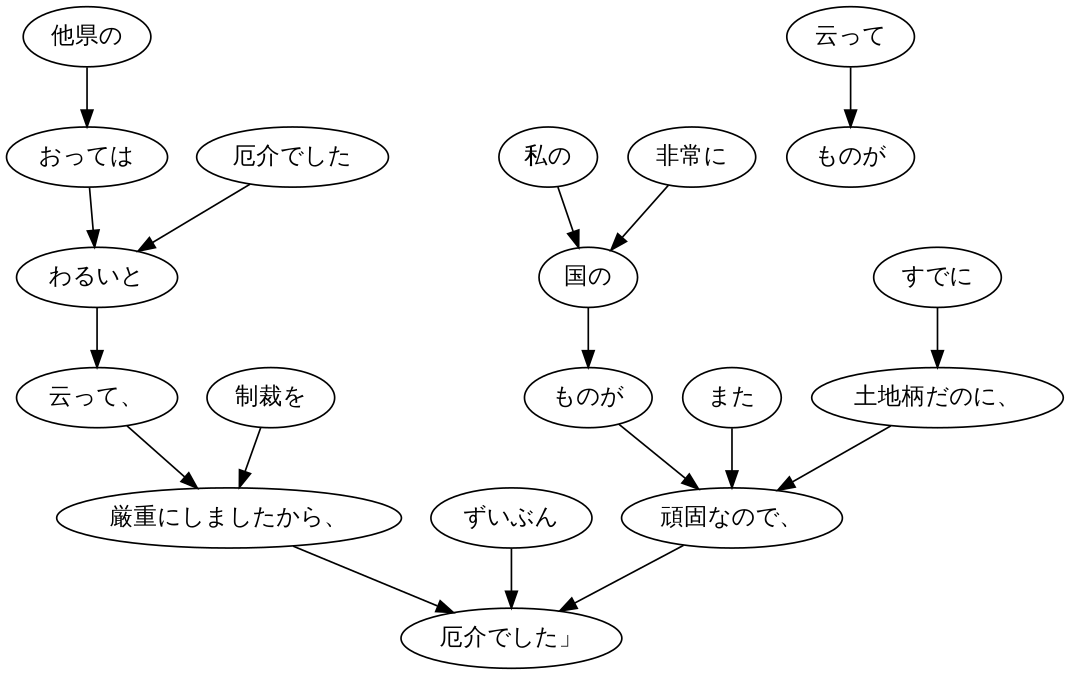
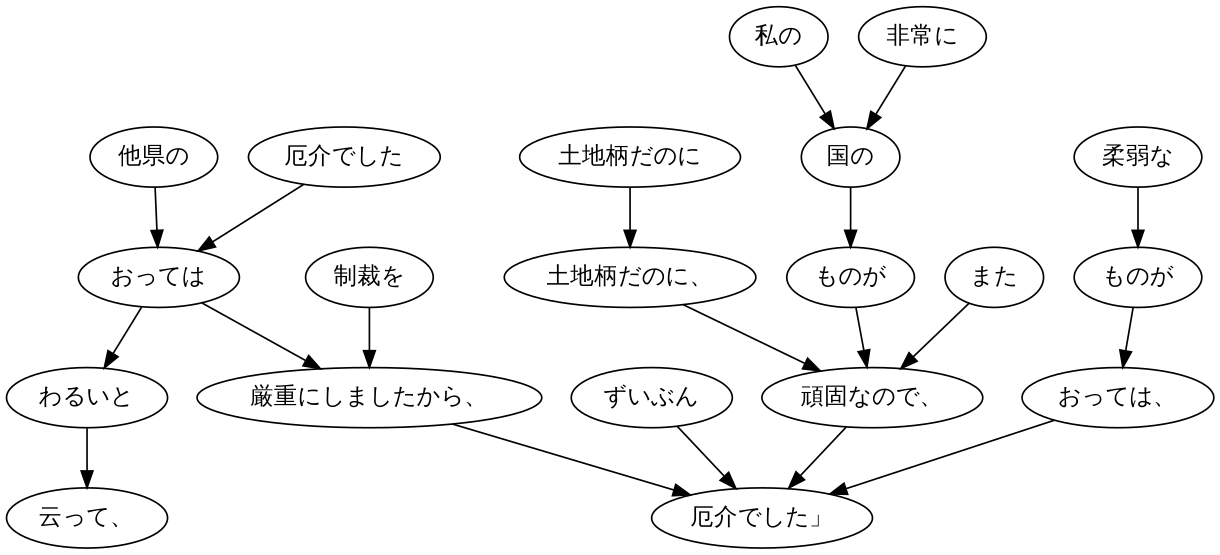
node "云って": label "云って" -> "柔弱な"
edge "厄介でした" -> "わるいと": now "厄介でした" -> "おっては"
node "すでに": label "すでに" -> "土地柄だのに"
node "おっては、": added
edge "云って、" -> "厳重にしましたから、": now "おっては" -> "厳重にしましたから、"
